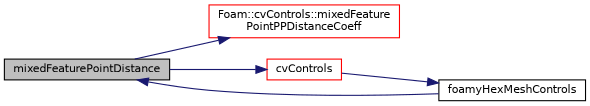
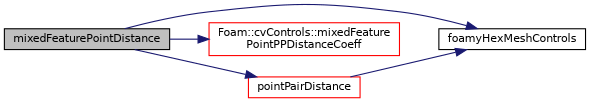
node "cvControls": label "cvControls" -> "pointPairDistance"
edge "foamyHexMeshControls" -> "mixedFeaturePointDistance": reversed
